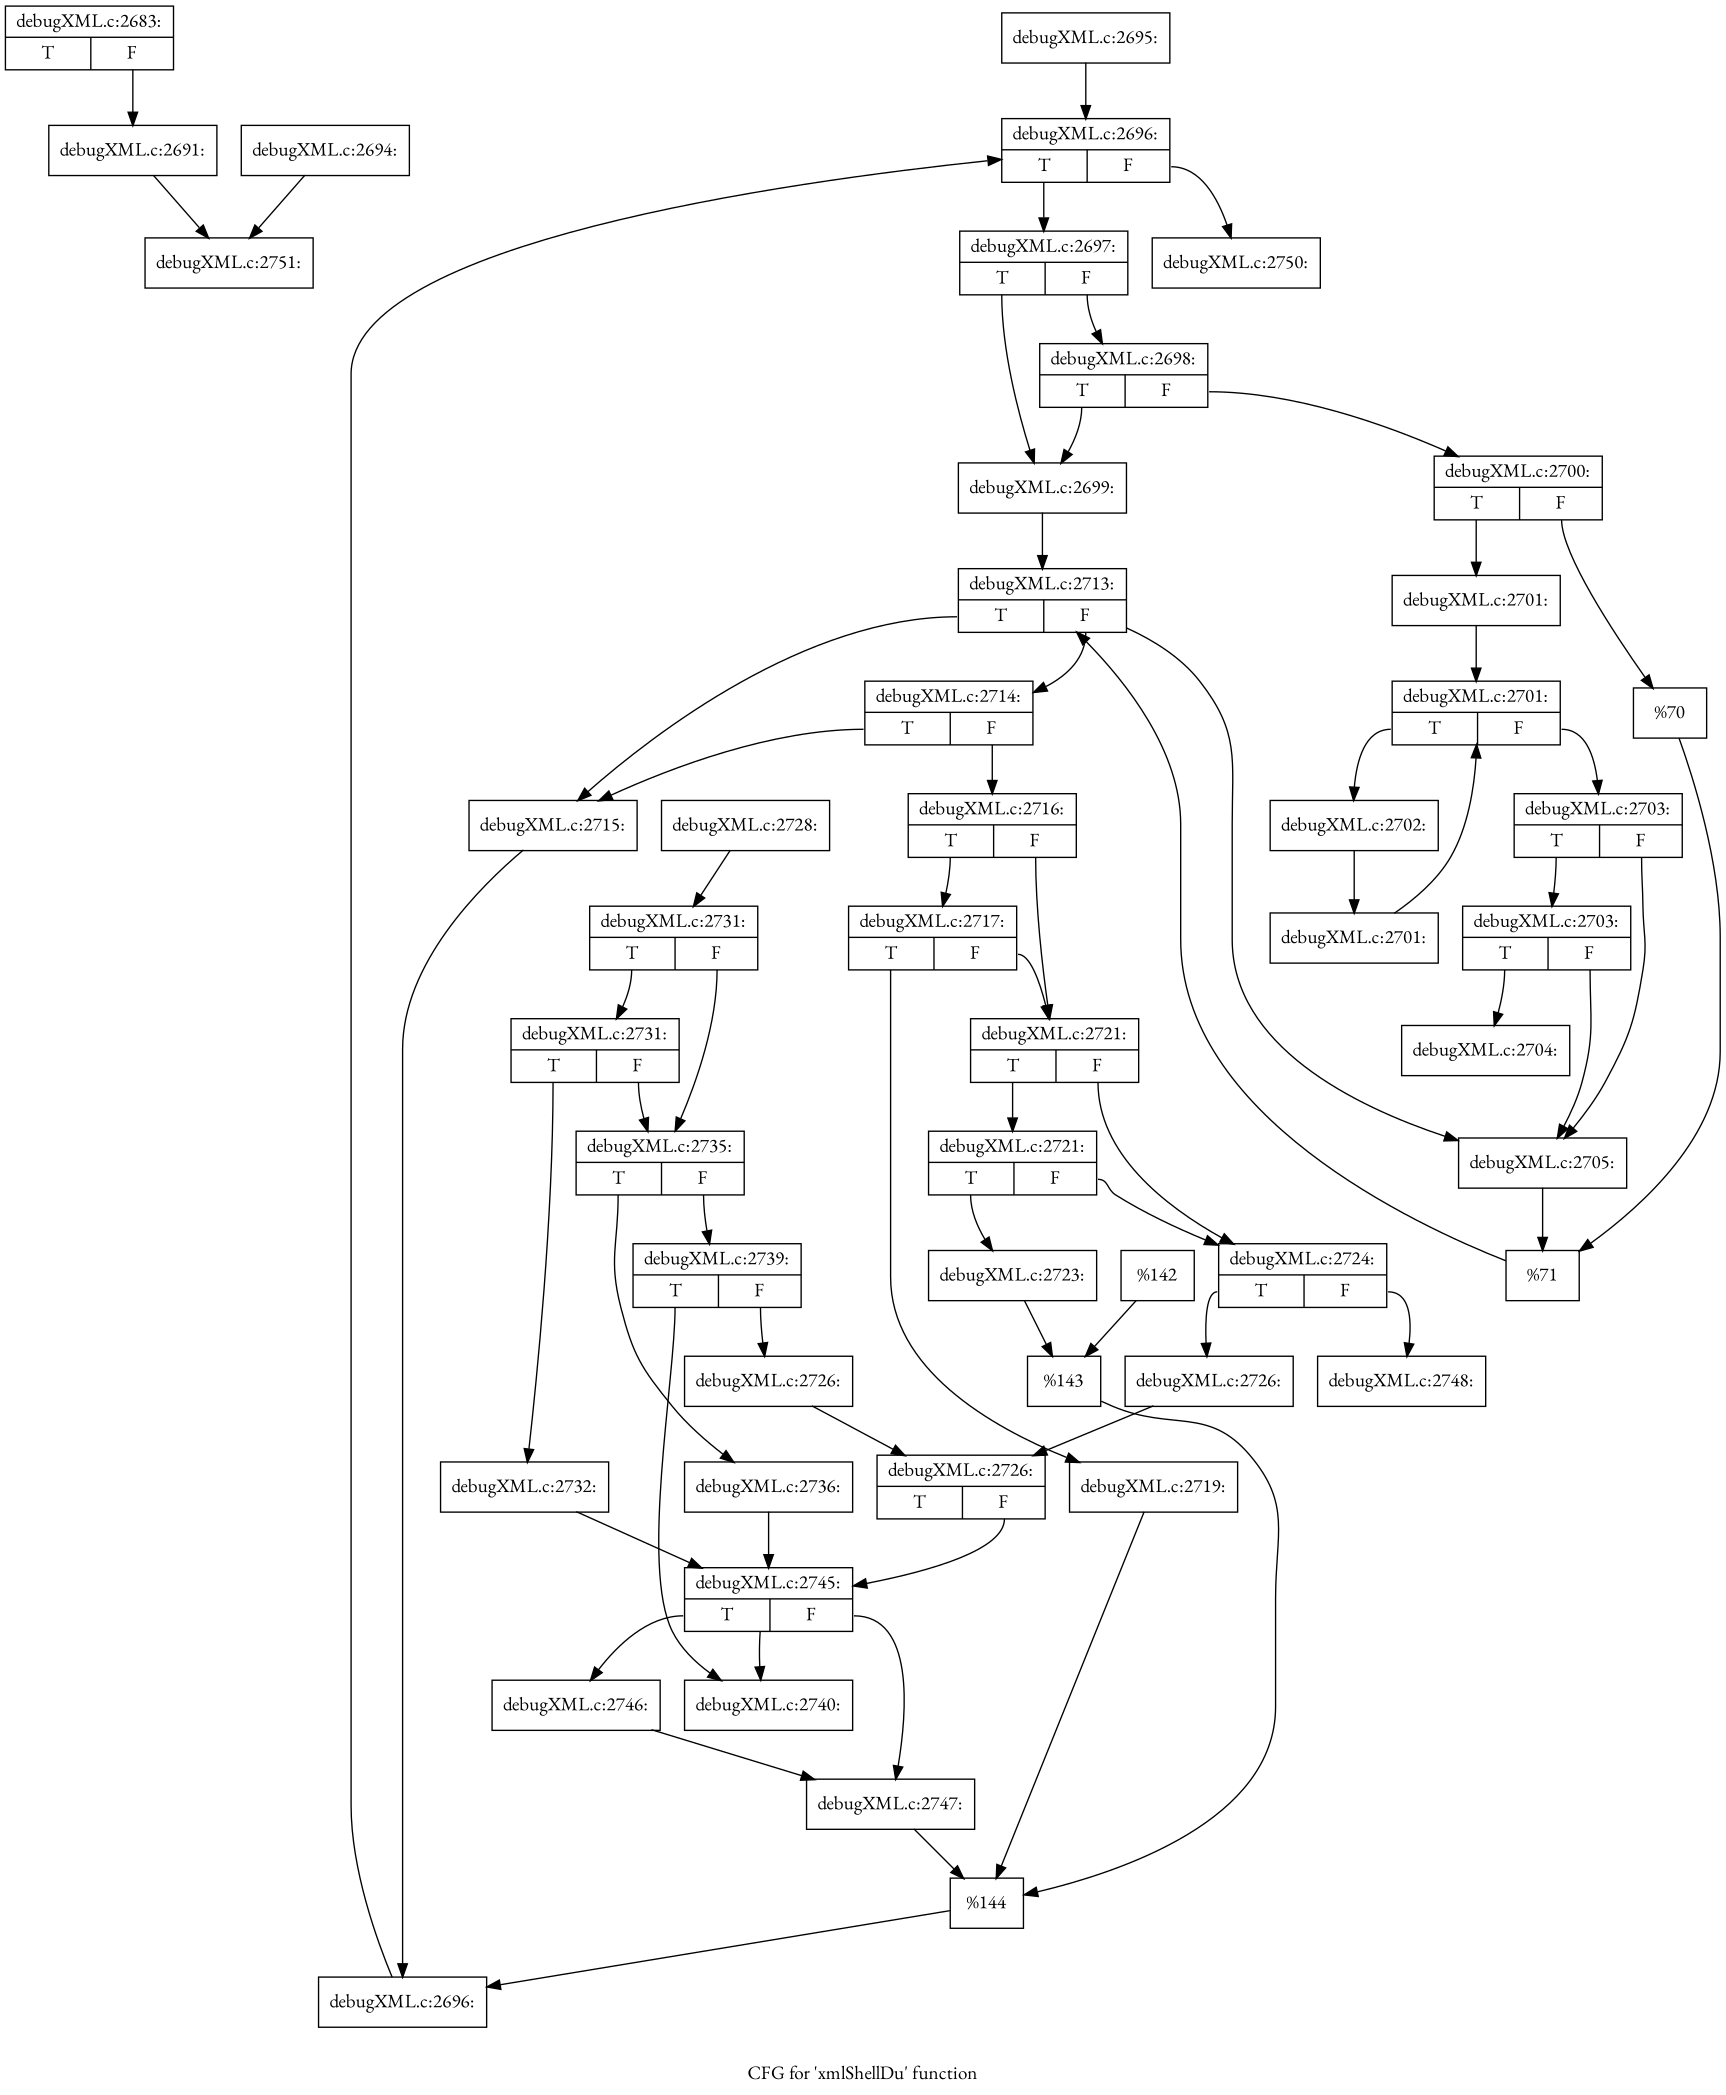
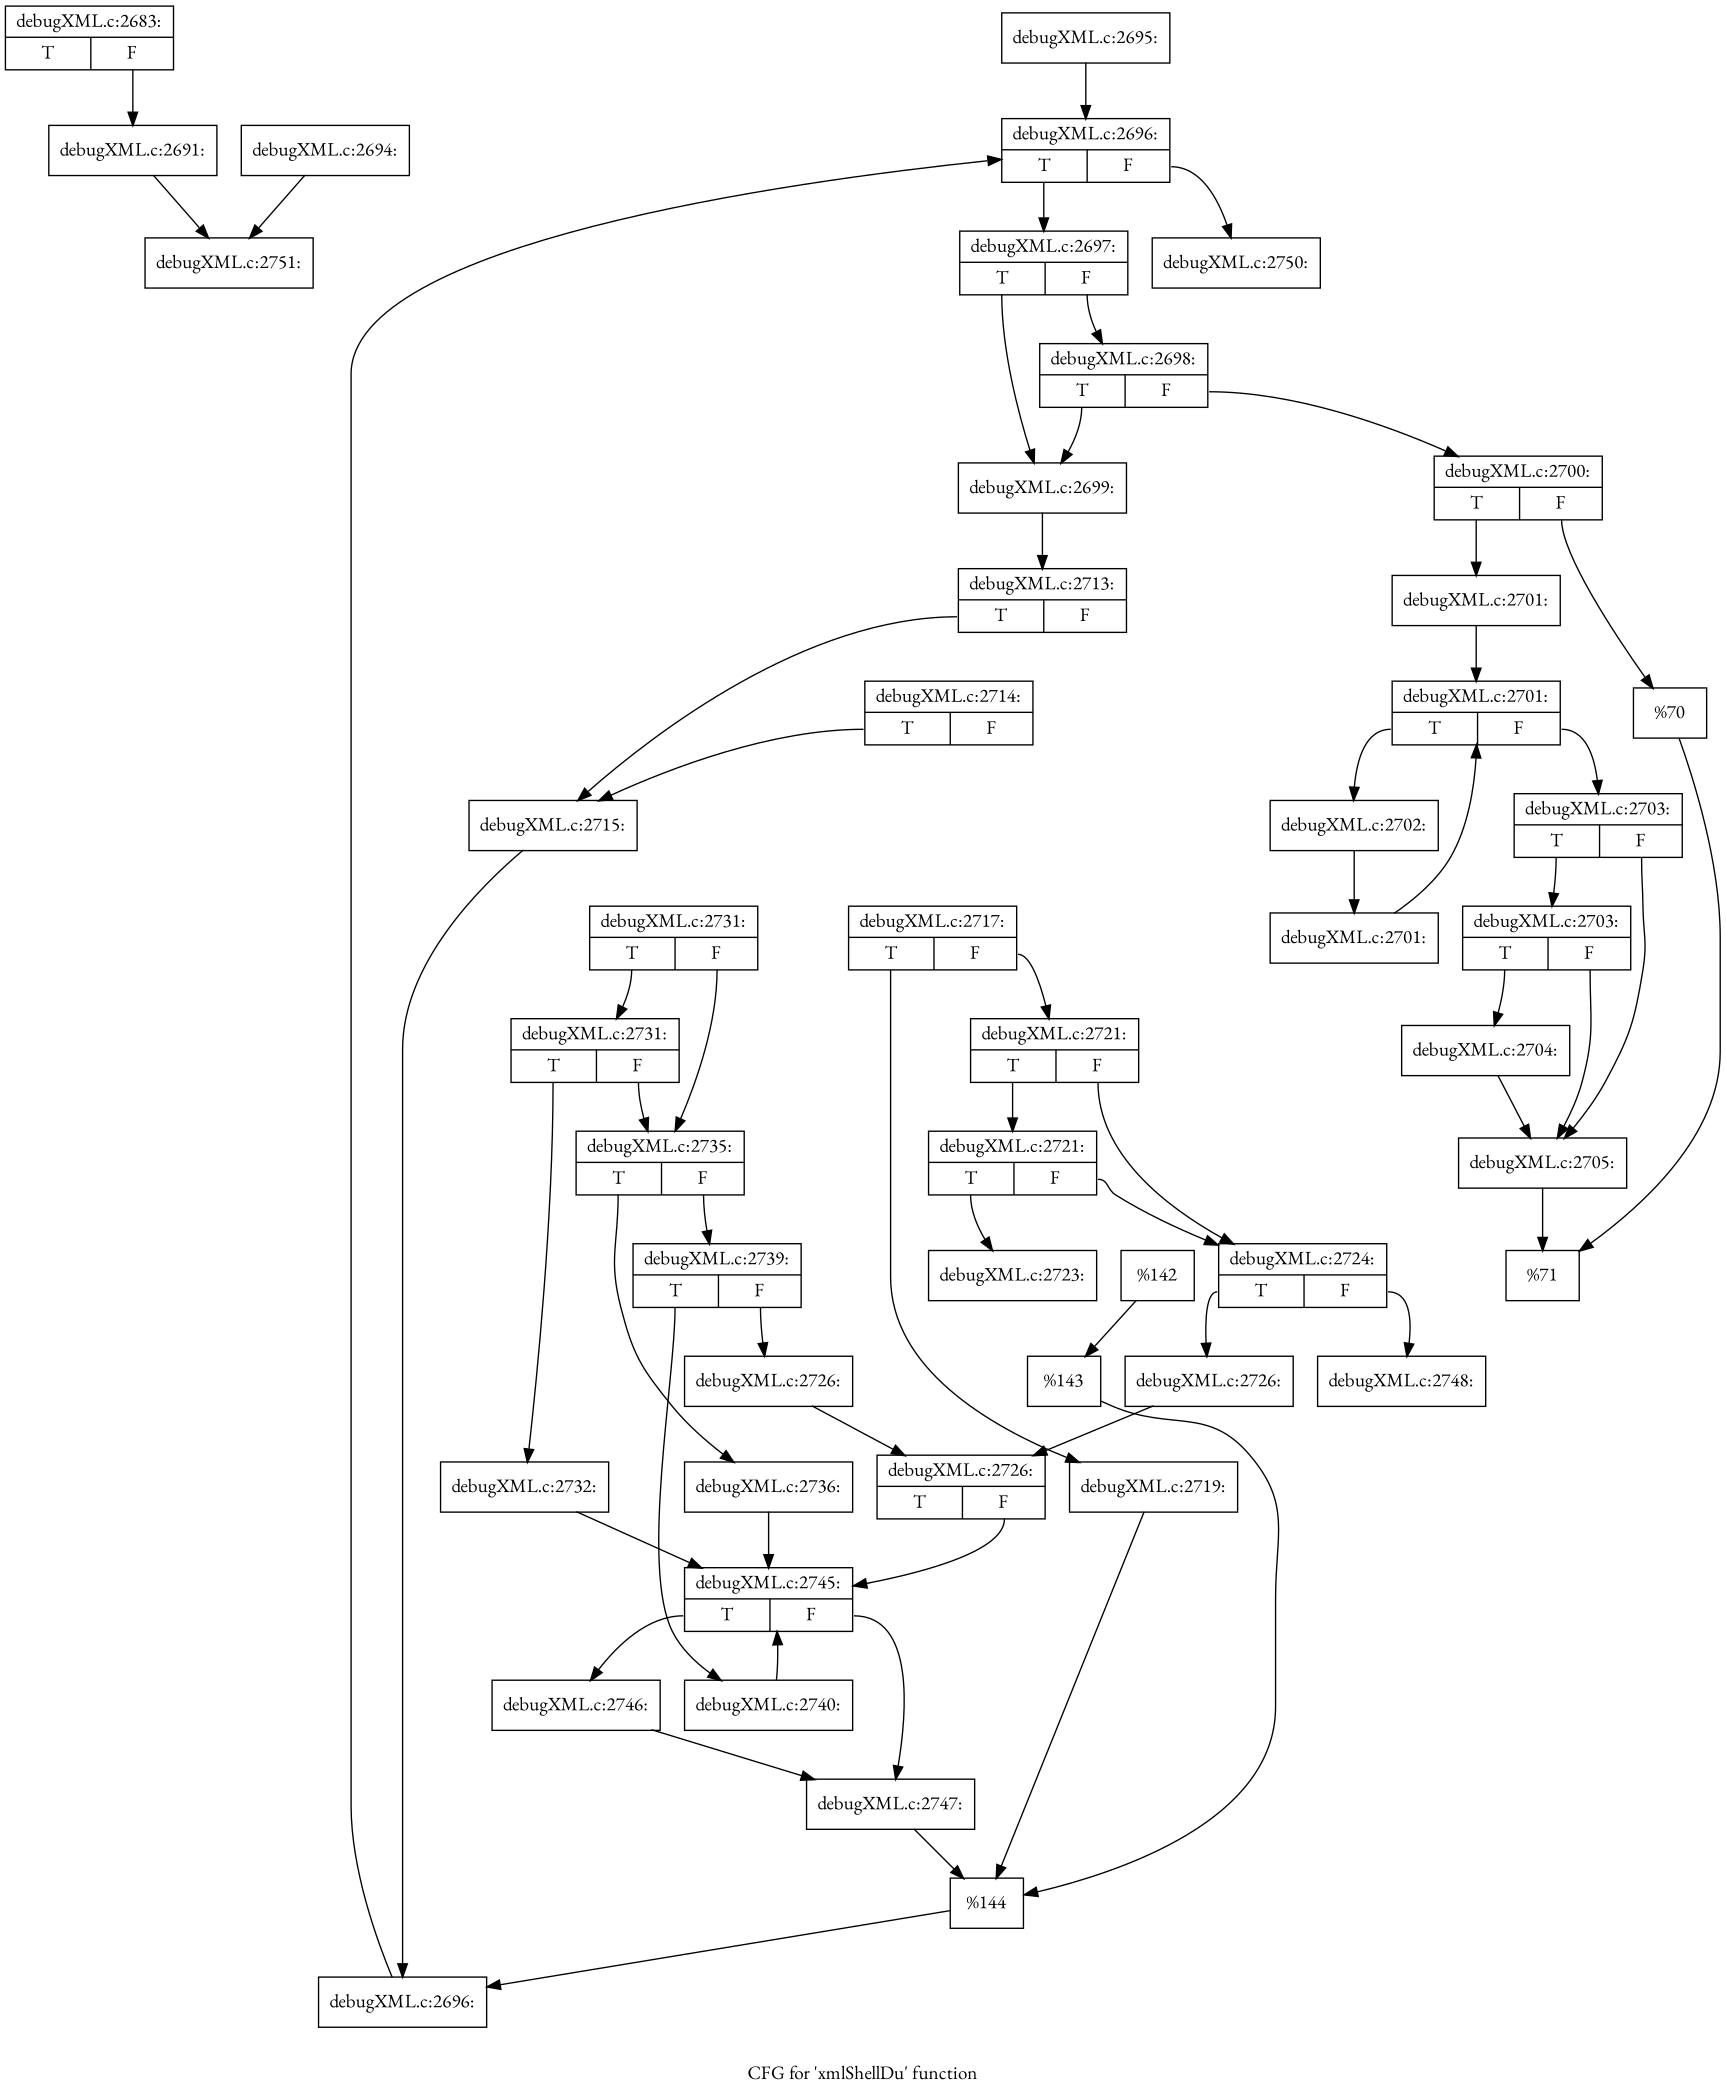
edge "debugXML.c:2713:" -> "debugXML.c:2714:": removed
node "debugXML.c:2728:": removed
node "debugXML.c:2716:": removed
edge "debugXML.c:2713:" -> "debugXML.c:2705:": now "debugXML.c:2704:" -> "debugXML.c:2705:"
edge "%71" -> "debugXML.c:2713:": removed
edge "debugXML.c:2723:" -> "%143": removed
edge "debugXML.c:2745:" -> "debugXML.c:2740:": reversed
